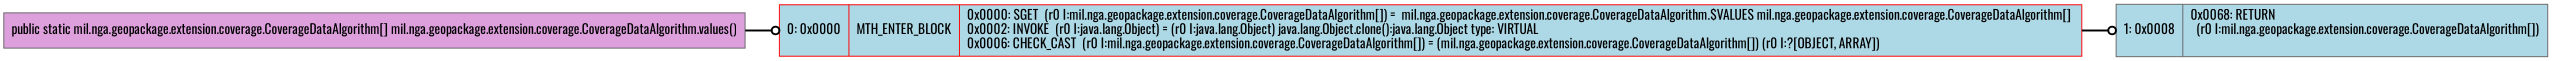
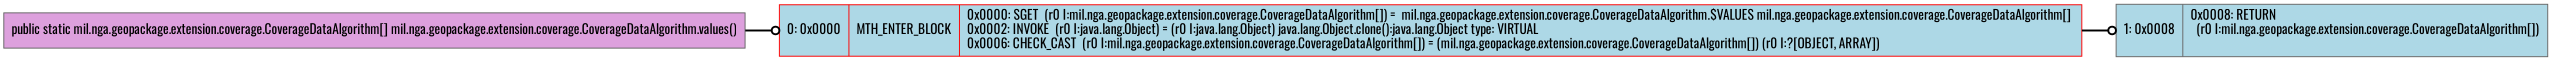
node "1: 0x0008": text "0x0068: RETURN" -> "0x0008: RETURN"
